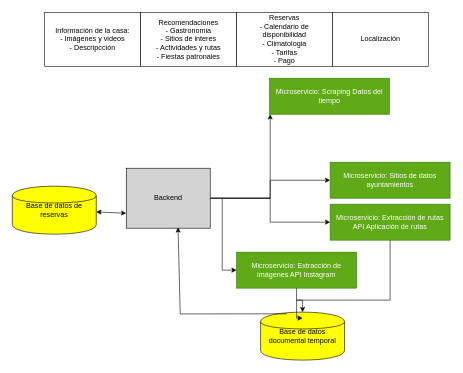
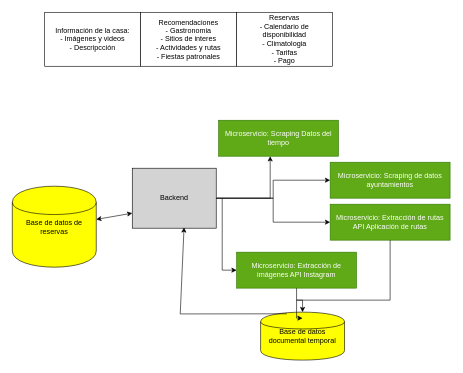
node "Localización": removed
node "Microservicio: Scraping Datos del tiempo": moved (330, 96) -> (279, 138)
node "Microservicio: Sitios de datos ayuntamientos": label "Microservicio: Sitios de datos ayuntamientos" -> "Microservicio: Scraping de datos ayuntamientos"
node "Backend": moved (168, 198) -> (174, 198)
node "Base de datos de reservas": size 84x48 -> 84x81
